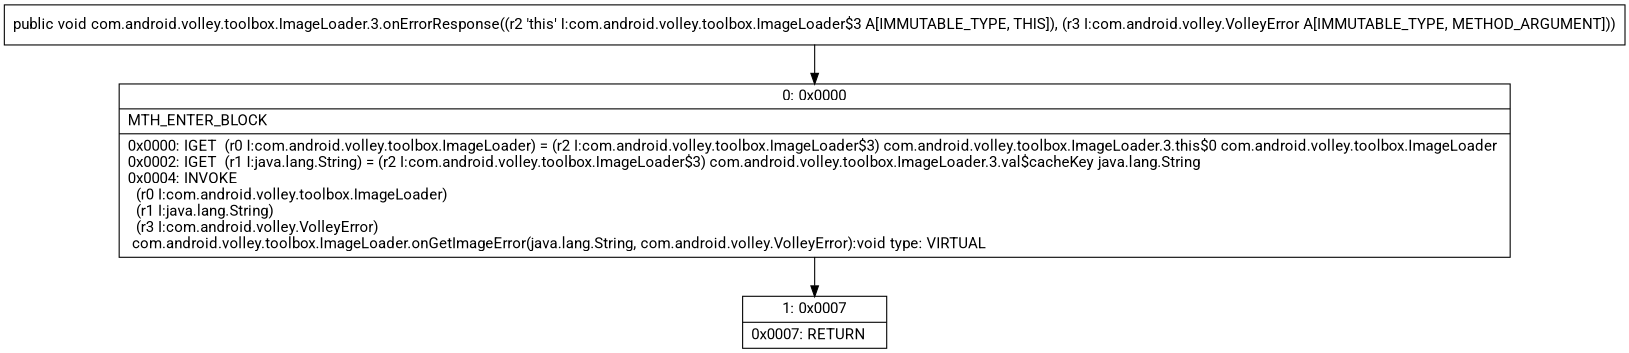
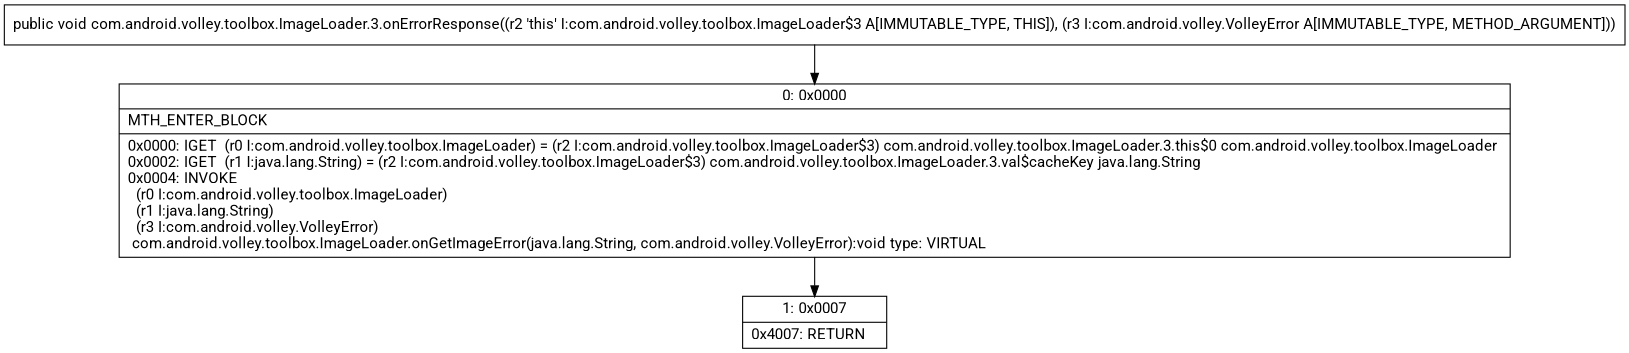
node "1: 0x0007": text "0x0007: RETURN" -> "0x4007: RETURN"
